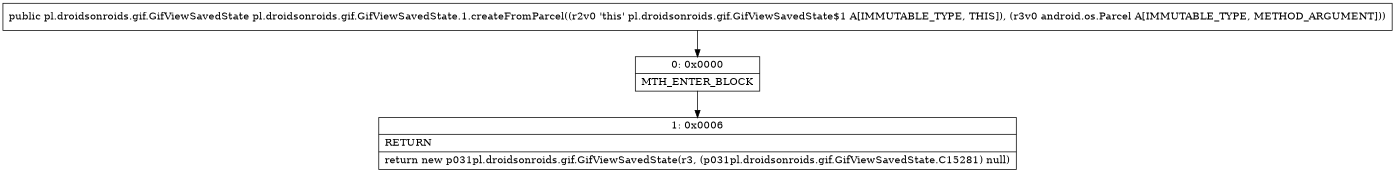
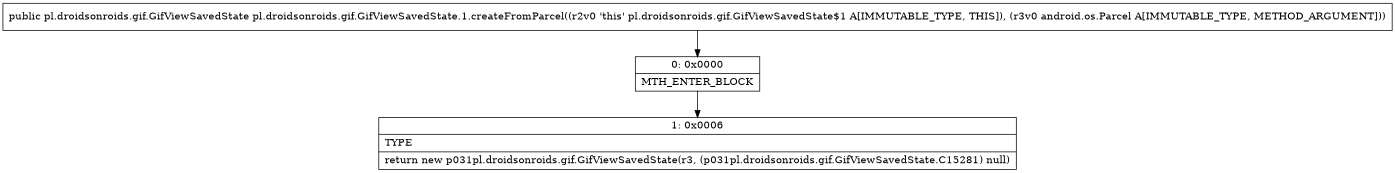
node "1: 0x0006": text "RETURN" -> "TYPE"
